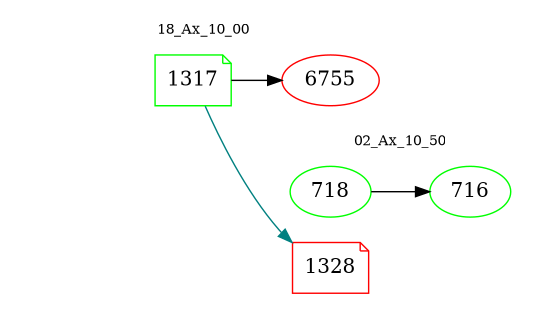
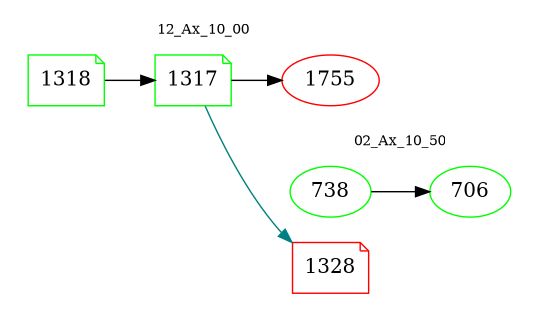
cluster "18_Ax_10_00": label "18_Ax_10_00" -> "12_Ax_10_00"
node "1318": added
node "6755": label "6755" -> "1755"
node "718": label "718" -> "738"
node "716": label "716" -> "706"
